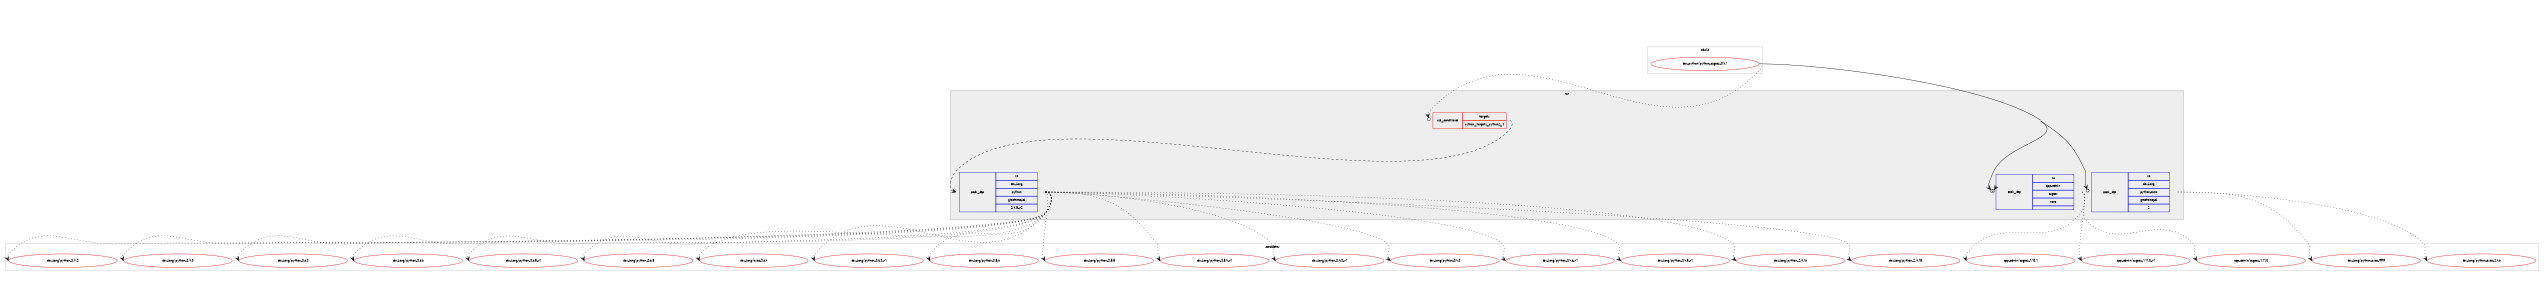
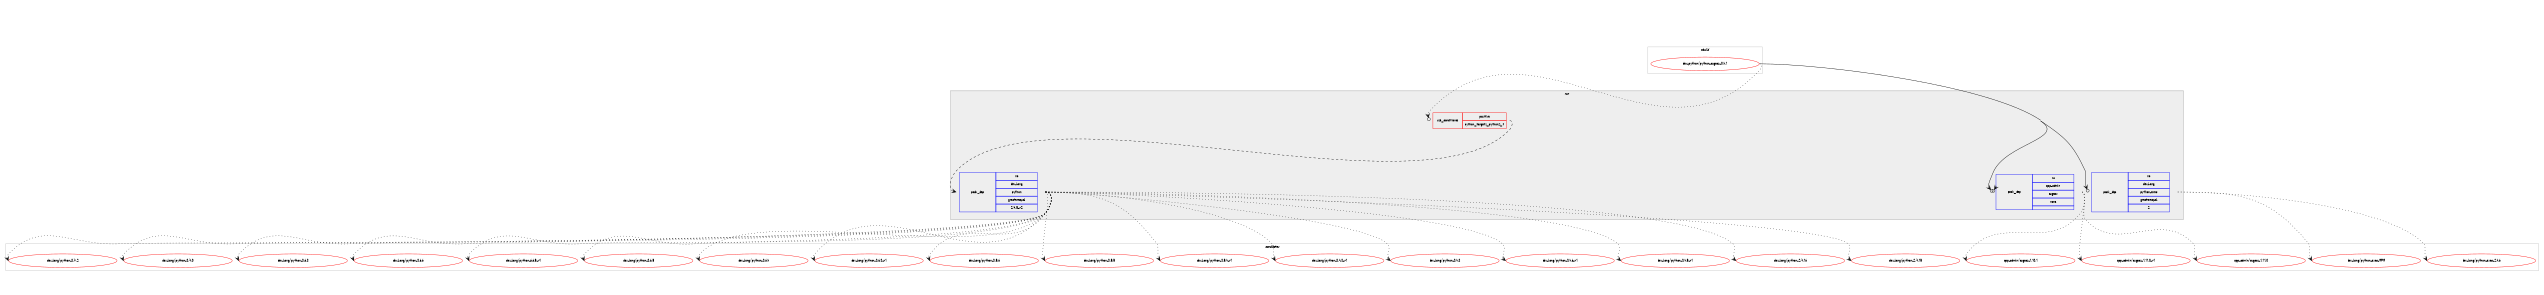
node "use_conditional": text "targets" -> "positive"
node "dev-lang/python-3.6.5-r1": label "dev-lang/python-3.6.5-r1" -> "dev-lang/python-6.6.5-r1"
node "dev-lang/exec-3.6.4": label "dev-lang/exec-3.6.4" -> "dev-lang/python-3.6.4"
